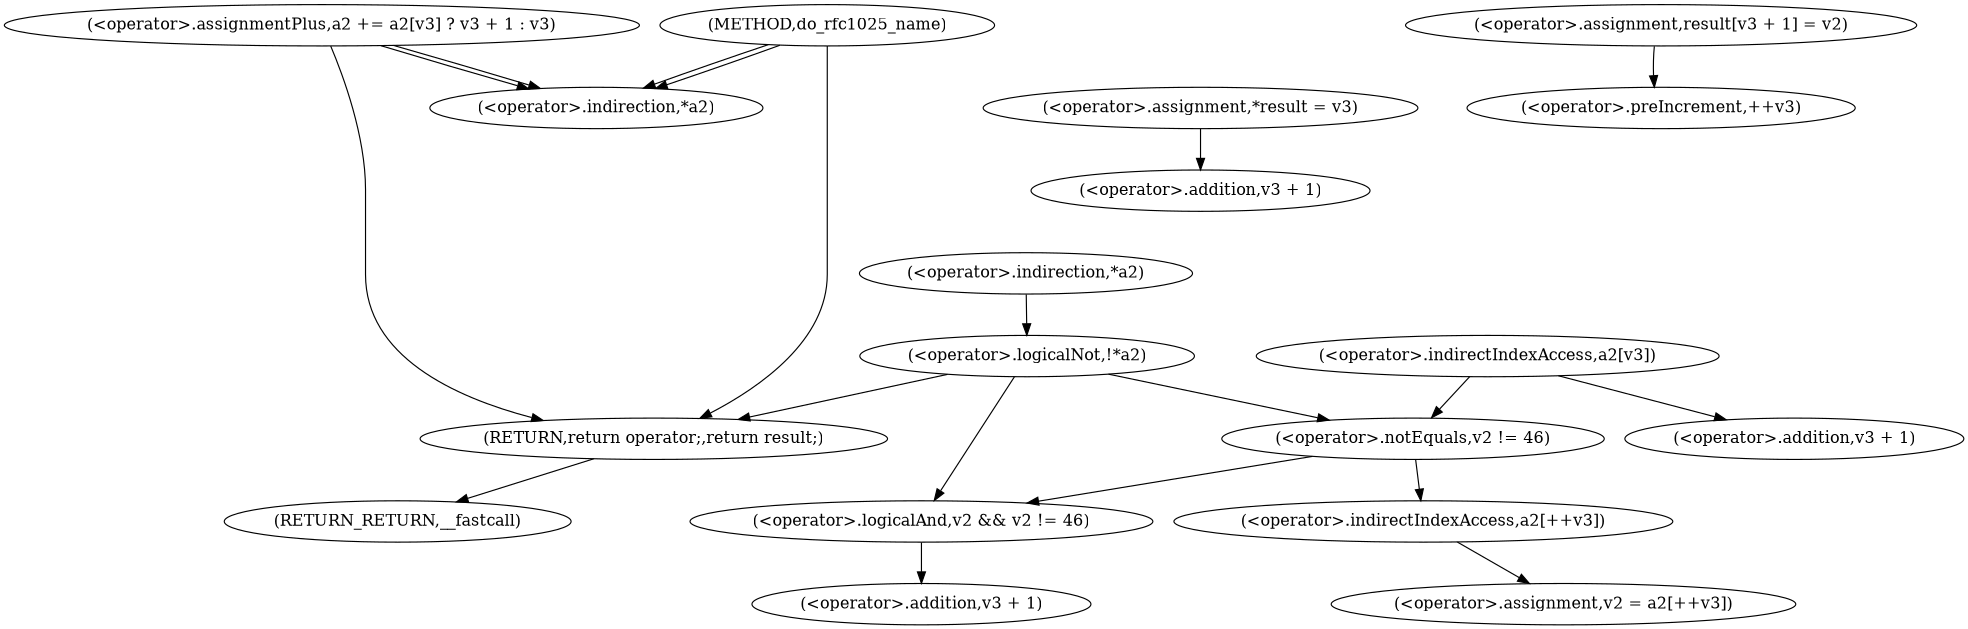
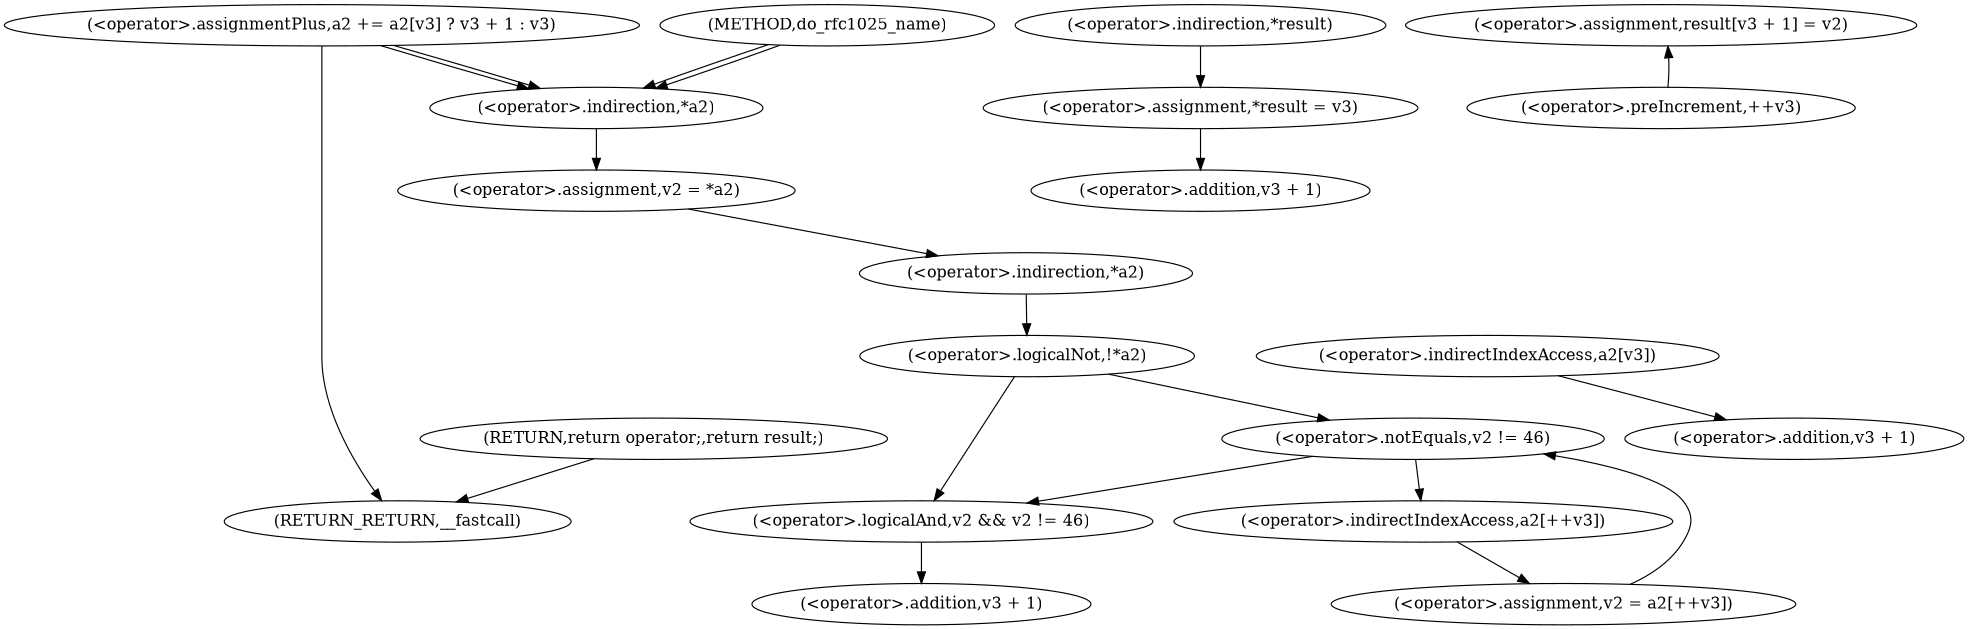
node "(<operator>.indirection,*result)": added
edge "(<operator>.assignment,result[v3 + 1] = v2)" -> "(<operator>.preIncrement,++v3)": reversed
node "(<operator>.assignment,v2 = *a2)": added
edge "(METHOD,do_rfc1025_name)" -> "(RETURN,return operator;,return result;)": removed
edge "(<operator>.assignmentPlus,a2 += a2[v3] ? v3 + 1 : v3)" -> "(RETURN,return operator;,return result;)": now "(<operator>.assignmentPlus,a2 += a2[v3] ? v3 + 1 : v3)" -> "(RETURN_RETURN,__fastcall)"
edge "(<operator>.indirectIndexAccess,a2[v3])" -> "(<operator>.notEquals,v2 != 46)": now "(<operator>.assignment,v2 = a2[++v3])" -> "(<operator>.notEquals,v2 != 46)"
edge "(<operator>.logicalNot,!*a2)" -> "(RETURN,return operator;,return result;)": removed
